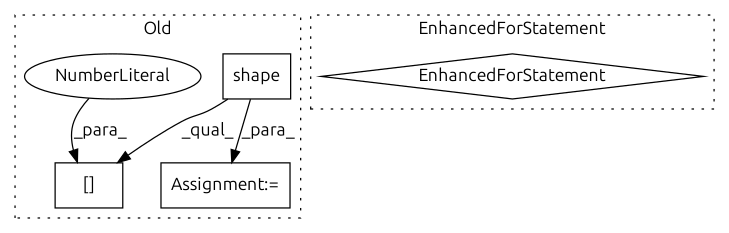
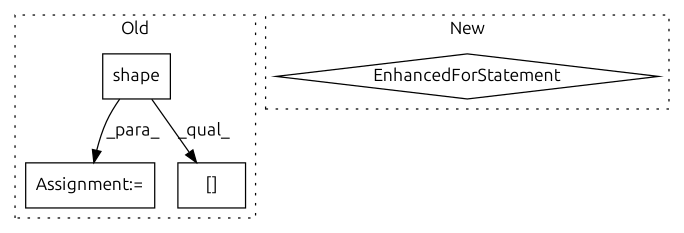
cluster "EnhancedForStatement": label "EnhancedForStatement" -> "New"
node "NumberLiteral": removed
